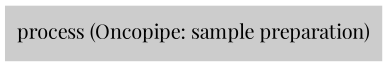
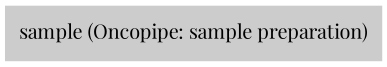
node "process (Oncopipe: sample preparation)": label "process (Oncopipe: sample preparation)" -> "sample (Oncopipe: sample preparation)"
